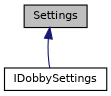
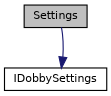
edge "IDobbySettings" -> "Settings": reversed
